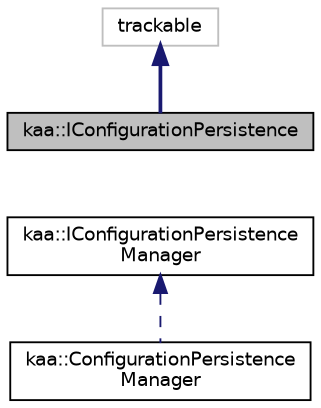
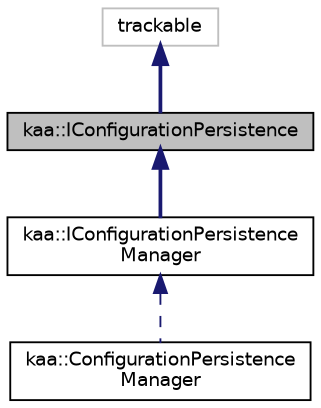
edge "kaa::IConfigurationPersistence Manager" -> "kaa::IConfigurationPersistence": added
